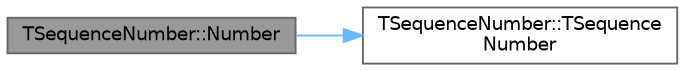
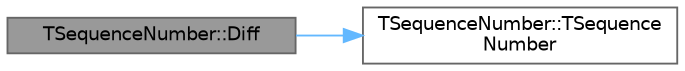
node "TSequenceNumber::Number": label "TSequenceNumber::Number" -> "TSequenceNumber::Diff"
